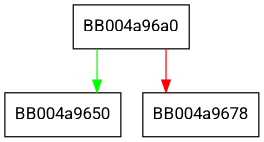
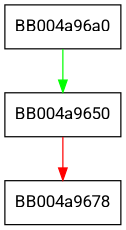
edge "BB004a96a0" -> "BB004a9678": now "BB004a9650" -> "BB004a9678"
